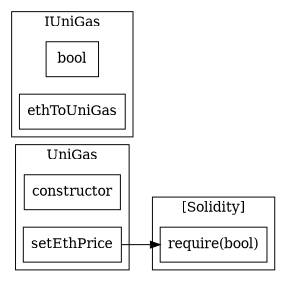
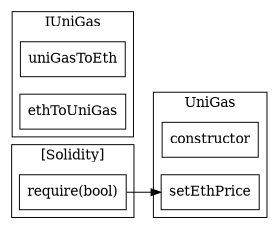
node "bool": label "bool" -> "uniGasToEth"
edge "setEthPrice" -> "require(bool)": reversed
